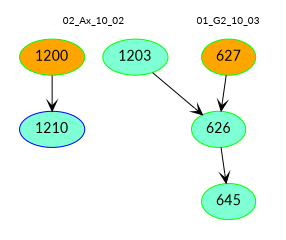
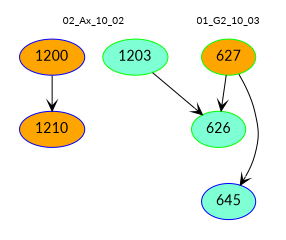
node "1200": color green -> blue
node "1210": fillcolor aquamarine -> orange
edge "626" -> "645": now "627" -> "645"
node "645": color green -> blue
